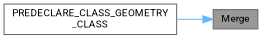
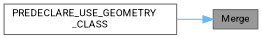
node "PREDECLARE_CLASS_GEOMETRY _CLASS": label "PREDECLARE_CLASS_GEOMETRY _CLASS" -> "PREDECLARE_USE_GEOMETRY _CLASS"
